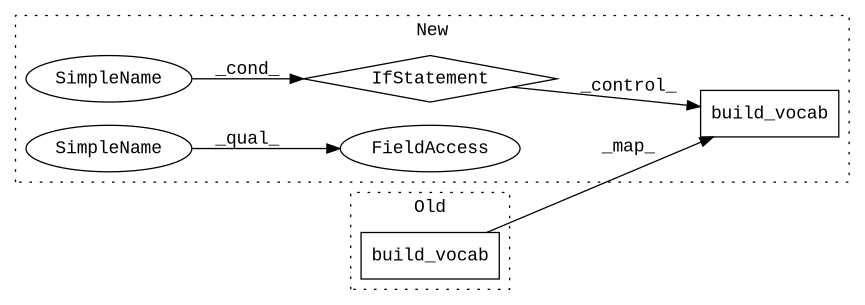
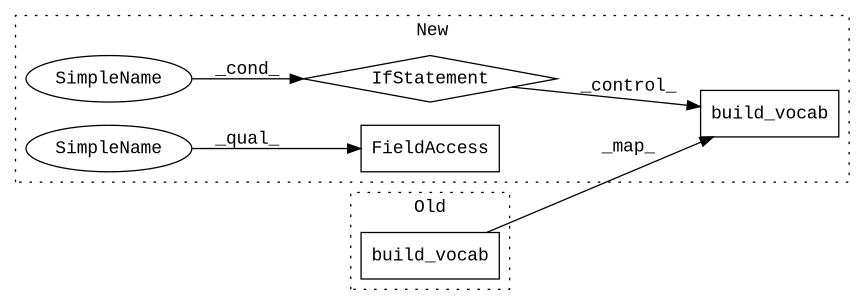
node "FieldAccess": shape ellipse -> box
